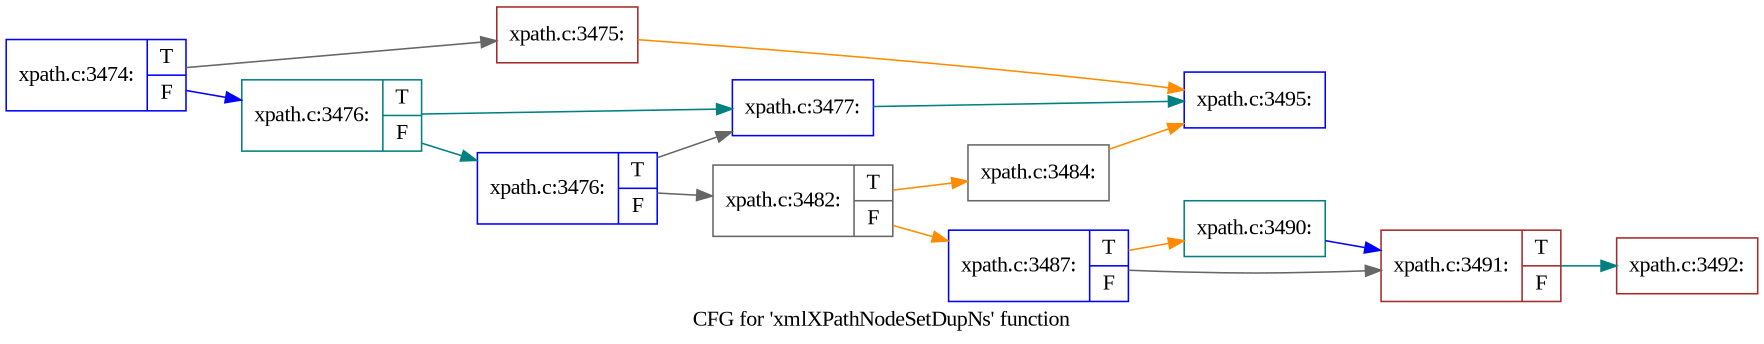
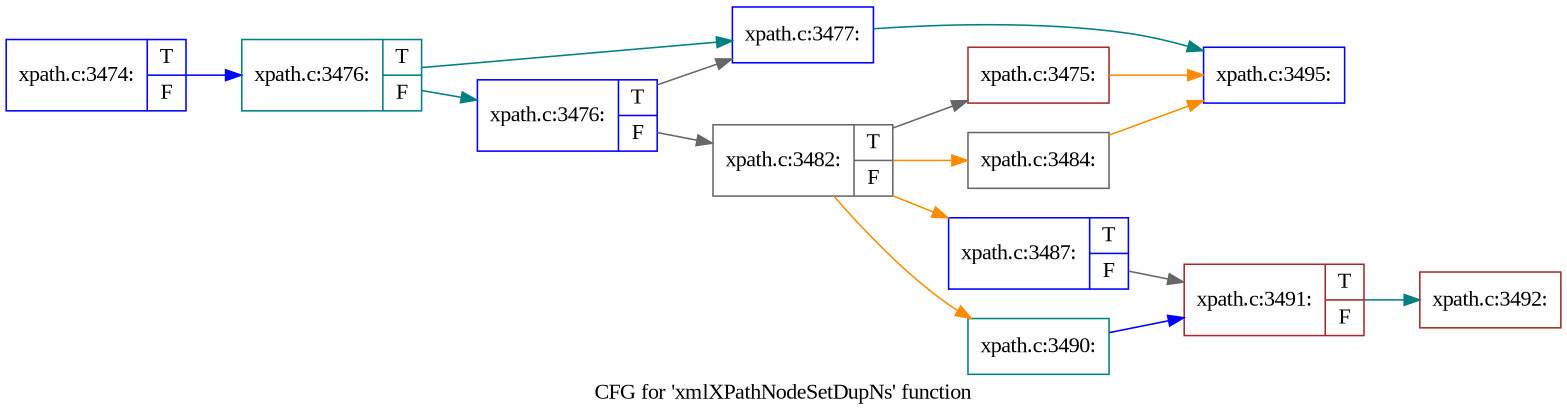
edge "xpath.c:3474:" -> "xpath.c:3475:": now "xpath.c:3482:" -> "xpath.c:3475:"
edge "xpath.c:3487:" -> "xpath.c:3490:": now "xpath.c:3482:" -> "xpath.c:3490:"
